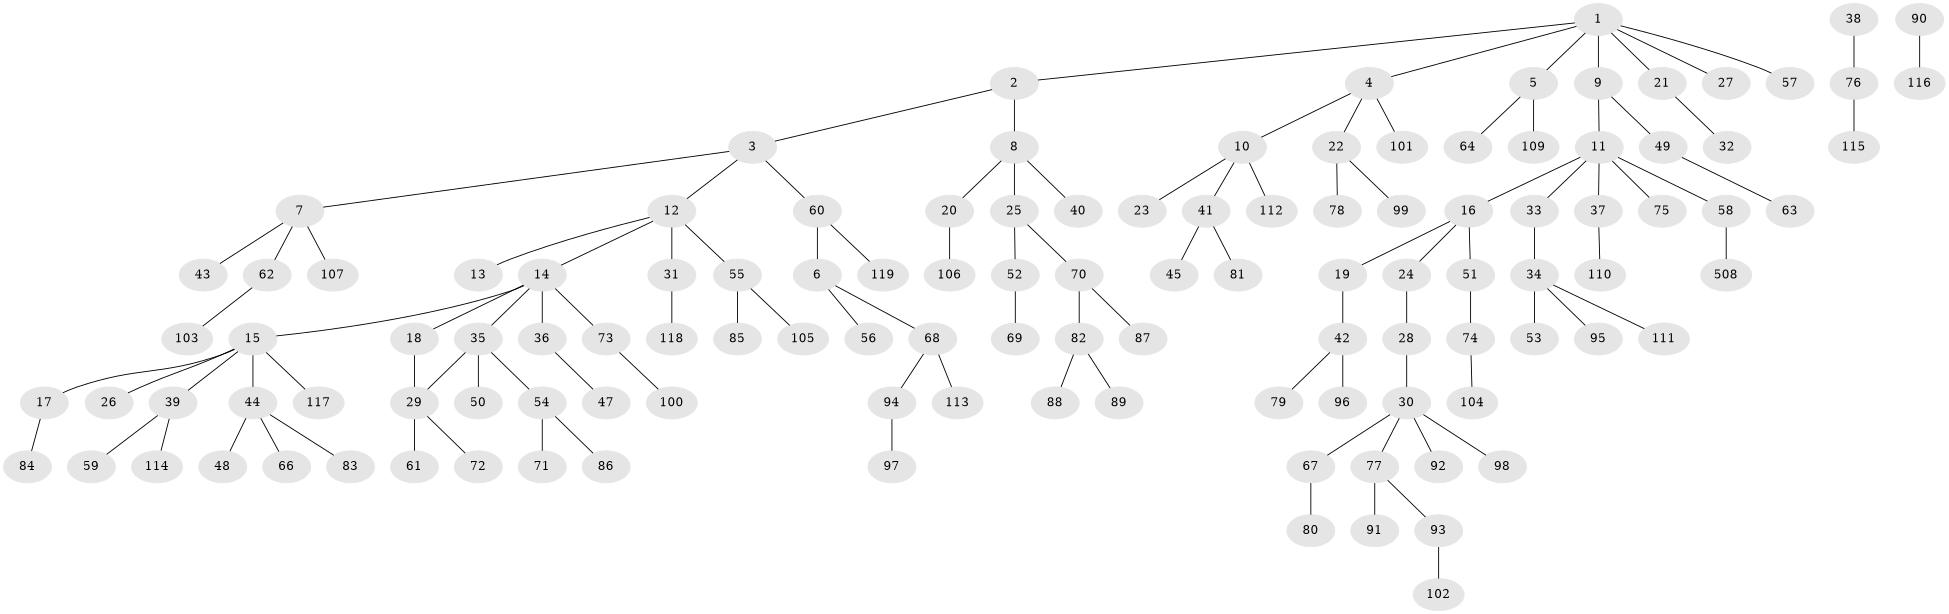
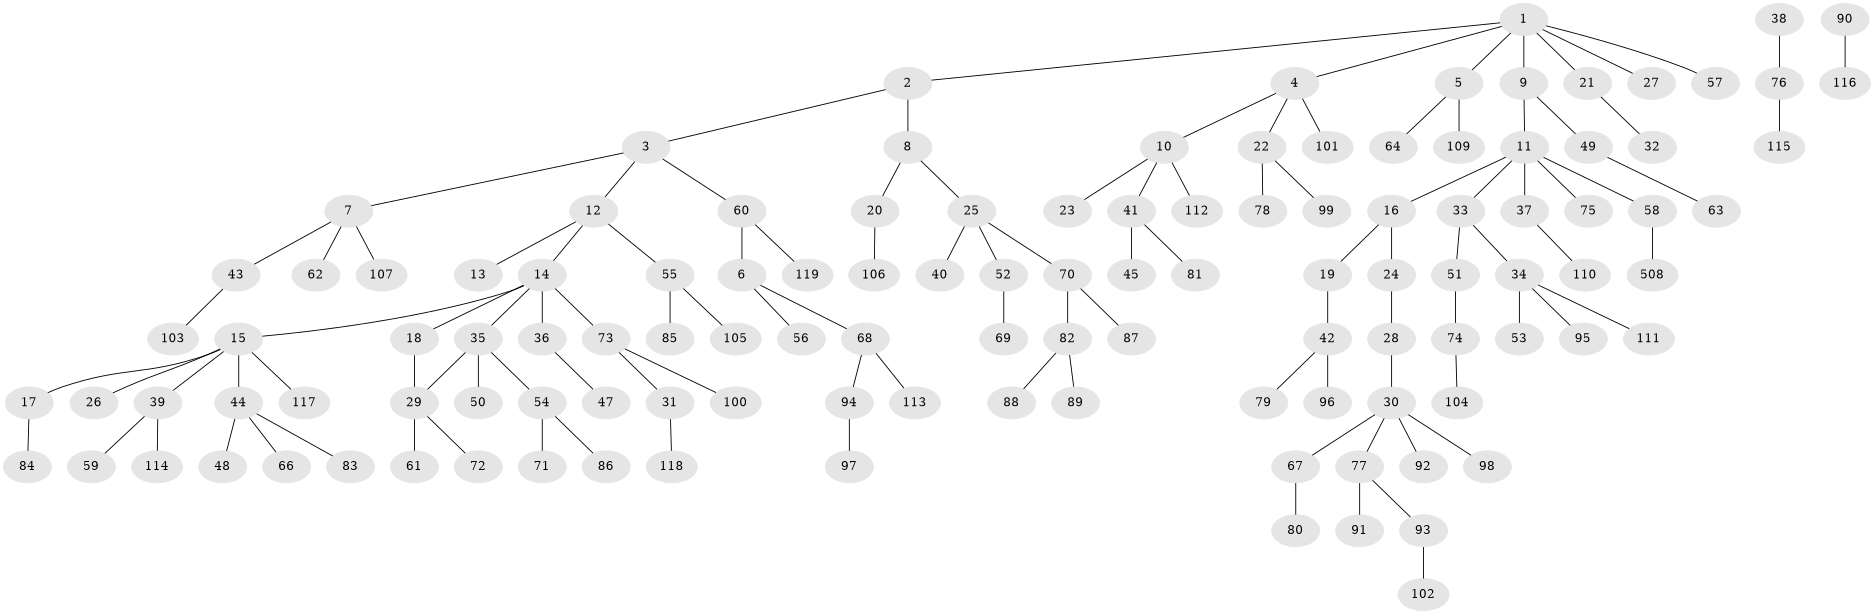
edge "8" -- "40": now "25" -- "40"
edge "12" -- "31": now "73" -- "31"
edge "16" -- "51": now "33" -- "51"
edge "62" -- "103": now "43" -- "103"
